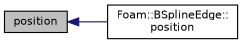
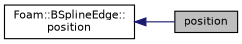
edge "Foam::BSplineEdge:: position" -> "position": reversed
